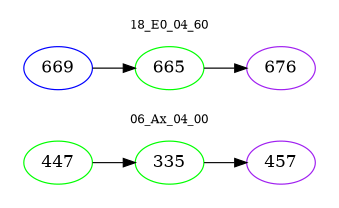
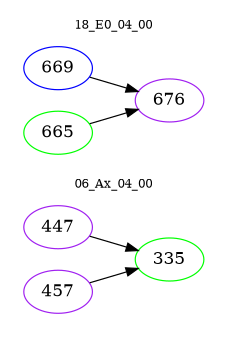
cluster "18_E0_04_60": label "18_E0_04_60" -> "18_E0_04_00"
edge "669" -> "665": now "669" -> "676"
node "447": color green -> purple
edge "335" -> "457": reversed
